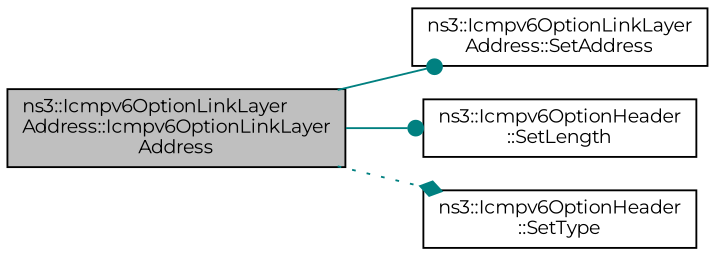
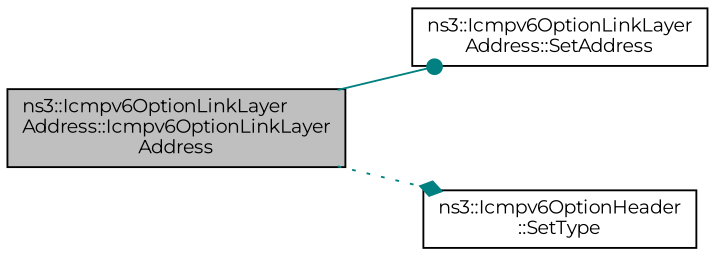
node "ns3::Icmpv6OptionHeader ::SetLength": removed
